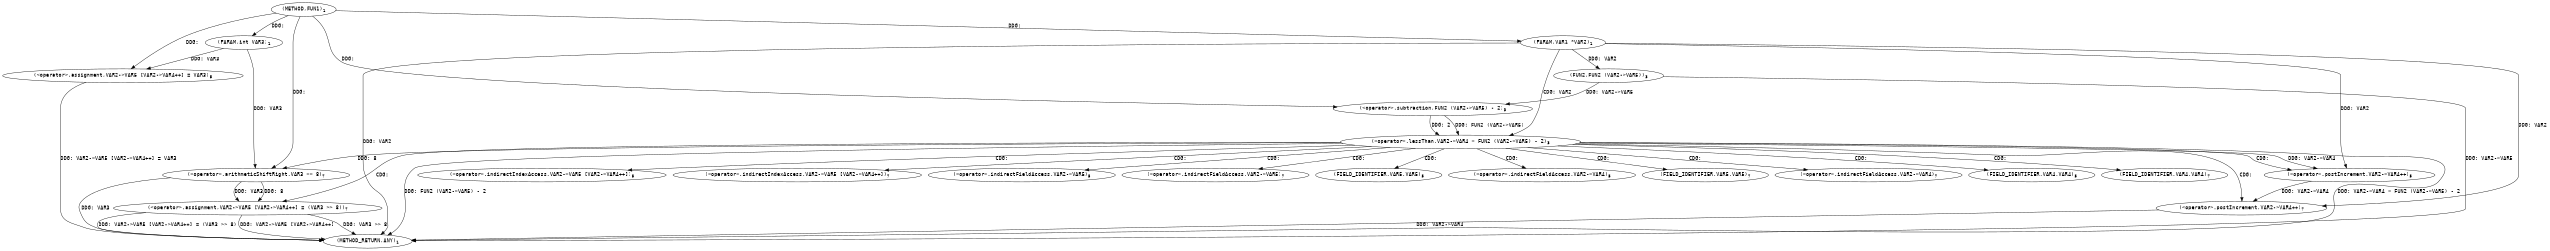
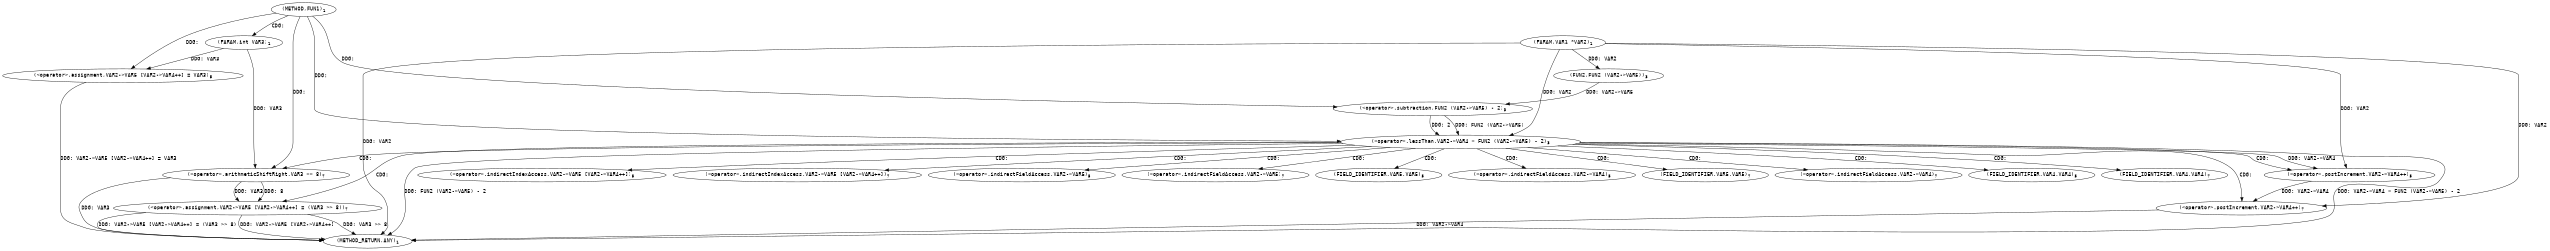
edge "(METHOD,FUN1)" -> "(PARAM,int VAR3)": label "DDG: " -> "CDG: "
edge "(METHOD,FUN1)" -> "(PARAM,VAR1 *VAR2)": now "(METHOD,FUN1)" -> "(<operator>.lessThan,VAR2->VAR4 < FUN2 (VAR2->VAR5) - 2)"
edge "(PARAM,VAR1 *VAR2)" -> "(<operator>.lessThan,VAR2->VAR4 < FUN2 (VAR2->VAR5) - 2)": label "CDG: VAR2" -> "DDG: VAR2"
edge "(<operator>.lessThan,VAR2->VAR4 < FUN2 (VAR2->VAR5) - 2)" -> "(<operator>.arithmeticShiftRight,VAR3 >> 8)": label "DDG: 8" -> "CDG: "
edge "(FUN2,FUN2 (VAR2->VAR5))" -> "(METHOD_RETURN,ANY)": removed, label "DDG: VAR2->VAR5"
